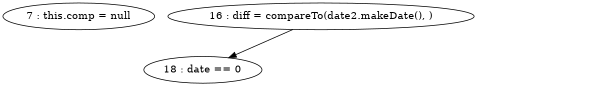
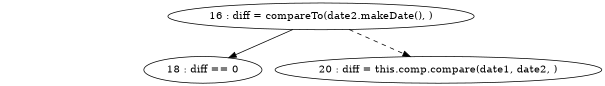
node "7 : this.comp = null": removed
node "18 : date == 0": label "18 : date == 0" -> "18 : diff == 0"
node "20 : diff = this.comp.compare(date1, date2, )": added
